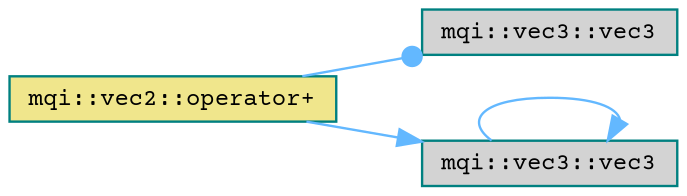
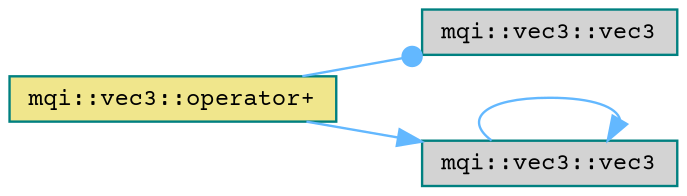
node "mqi::vec2::operator+": label "mqi::vec2::operator+" -> "mqi::vec3::operator+"
